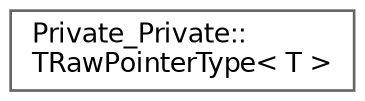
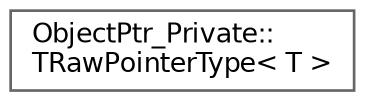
node "Private_Private:: TRawPointerType< T >": label "Private_Private:: TRawPointerType< T >" -> "ObjectPtr_Private:: TRawPointerType< T >"
